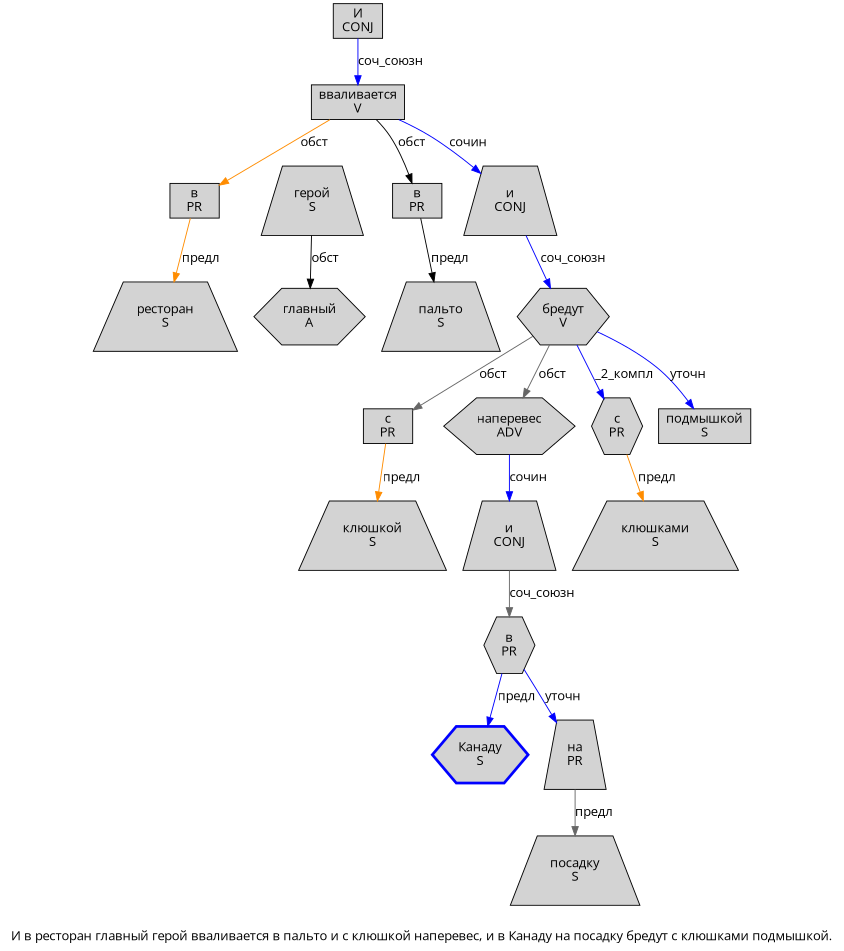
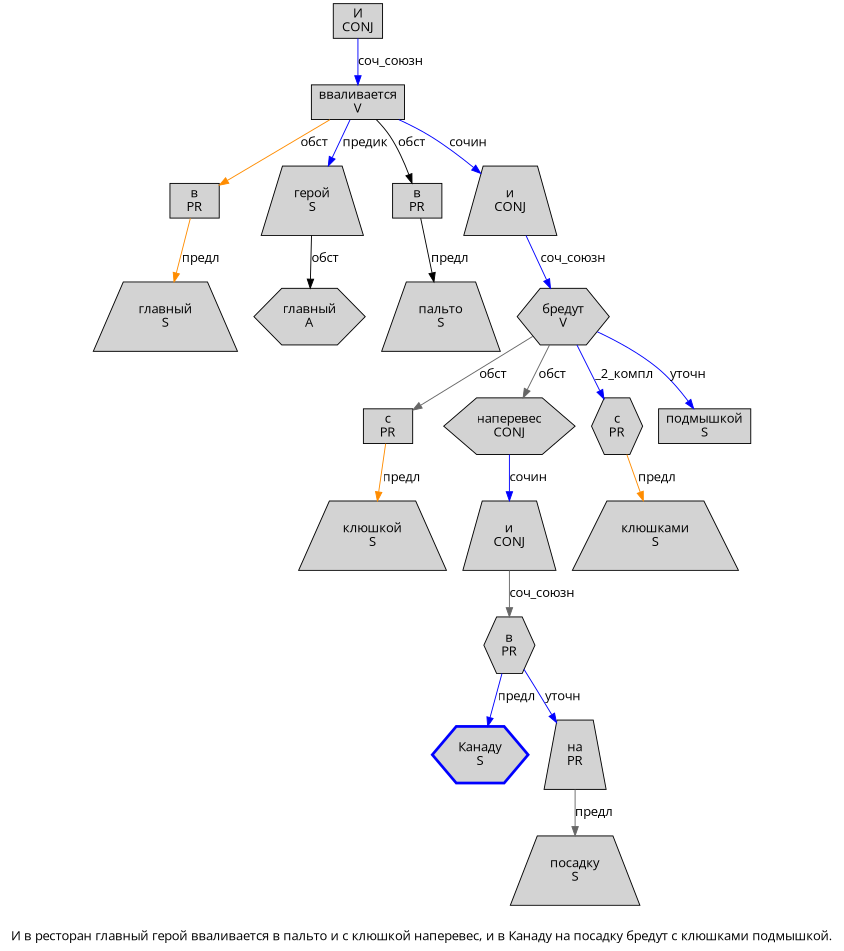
edge "вваливается V" -> "герой S": added, label "предик"
node "ресторан S": label "ресторан S" -> "главный S"
node "наперевес ADV": label "наперевес ADV" -> "наперевес CONJ"
